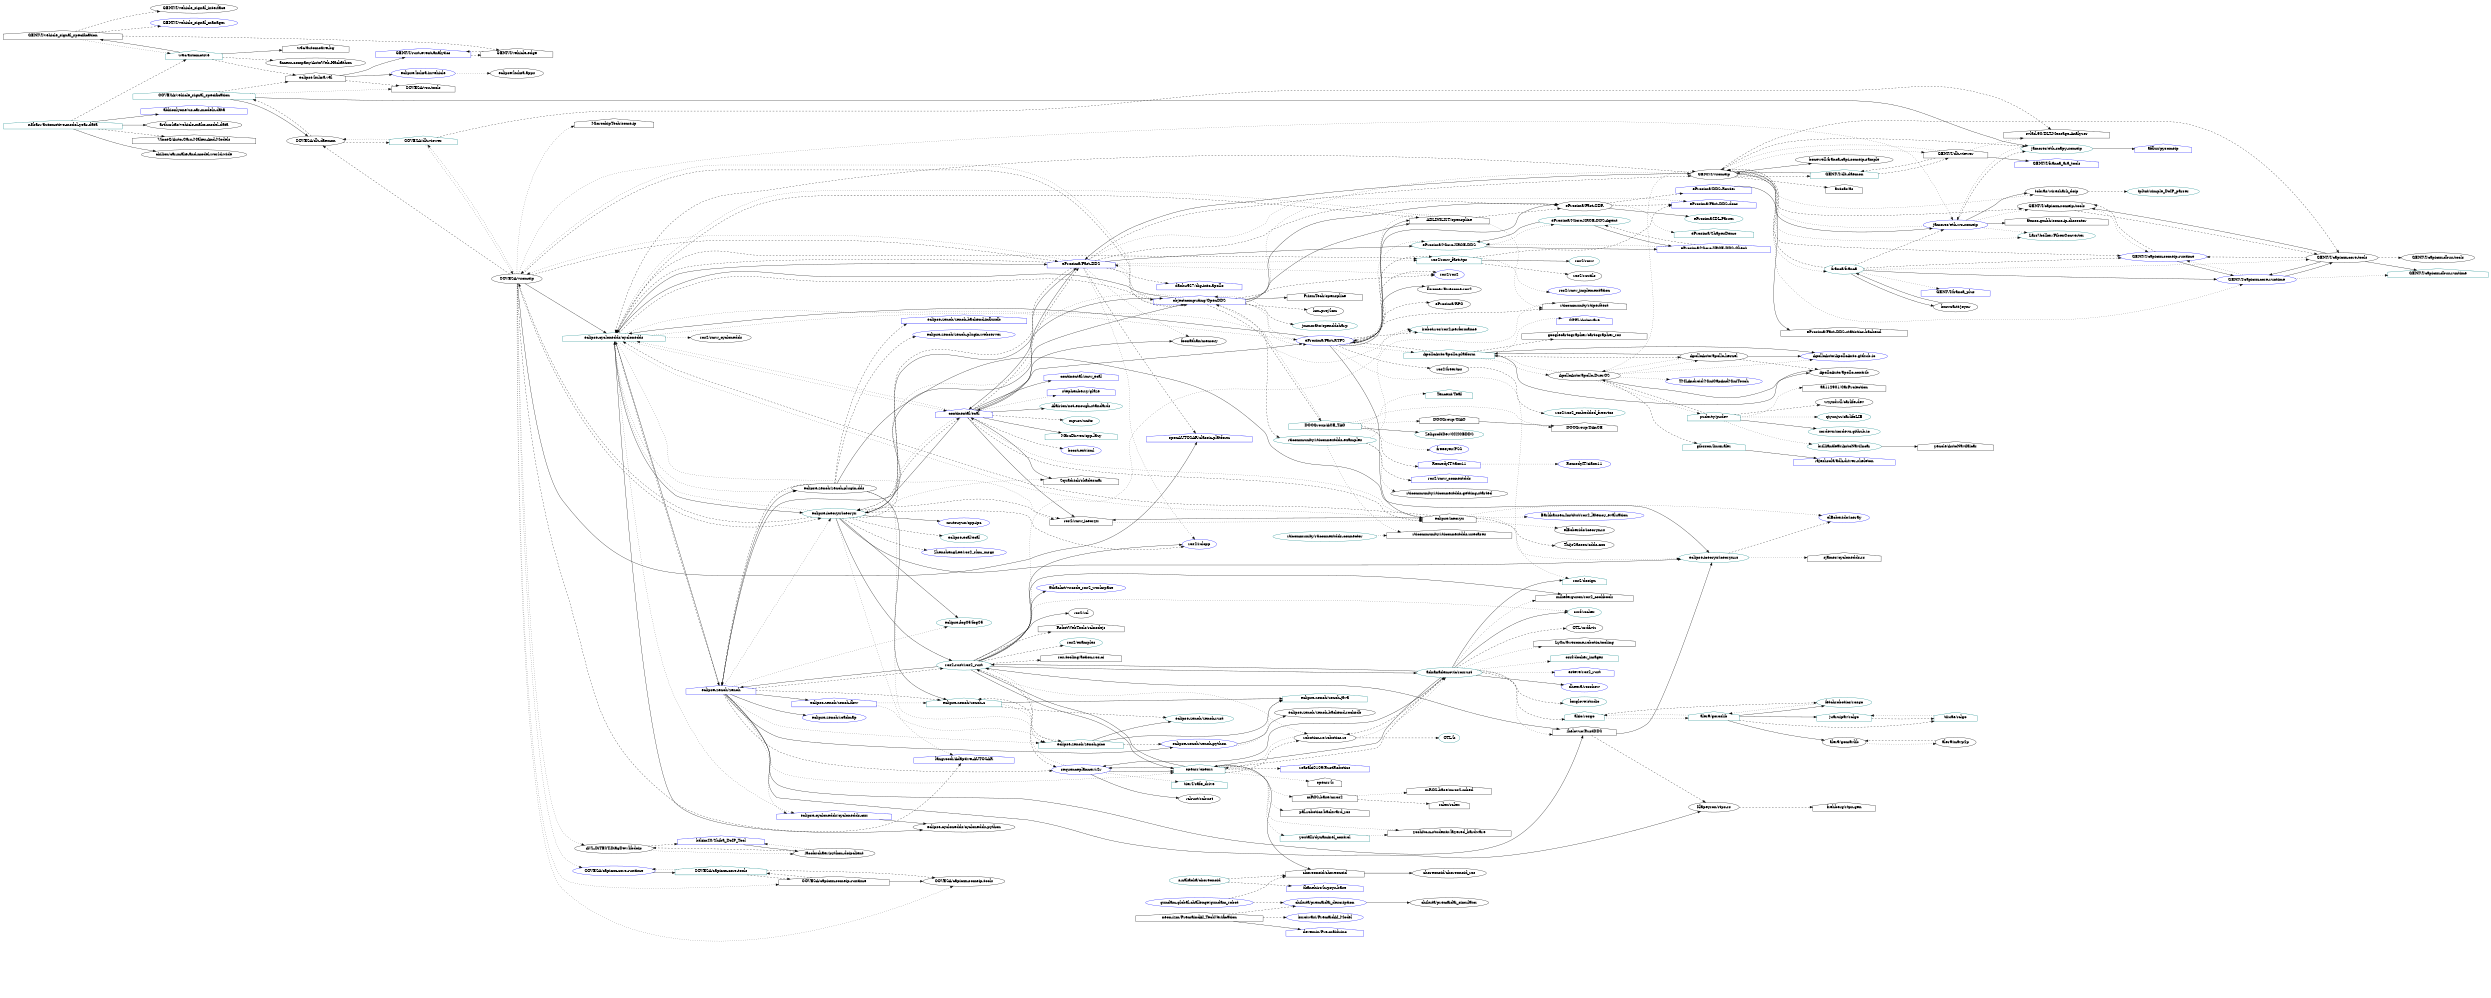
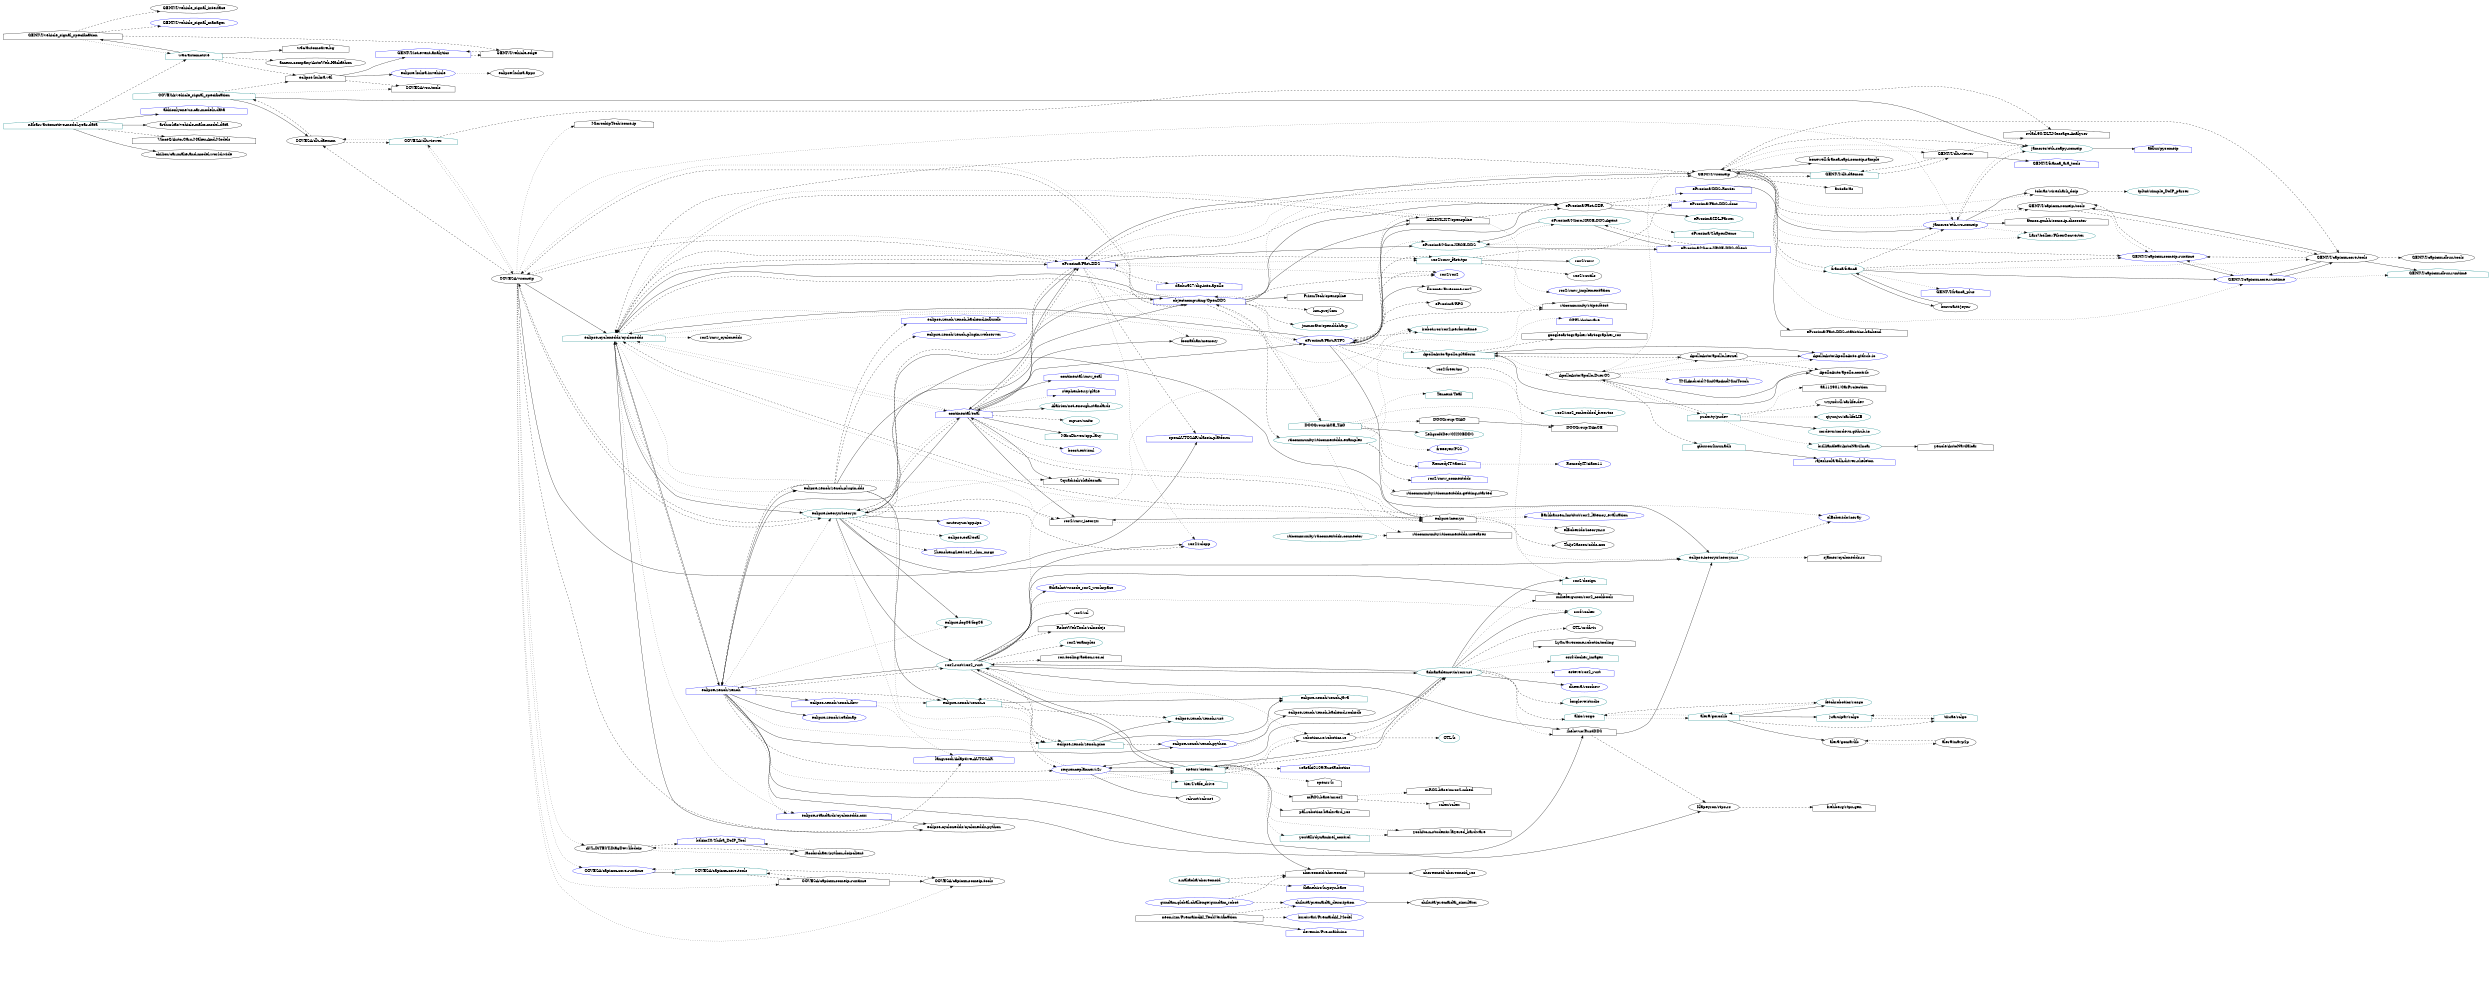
node "GENIVI/rust-event-analytics": label "GENIVI/rust-event-analytics" -> "GENIVI/iot-event-analytics"
node "gibsson/linux-aler": label "gibsson/linux-aler" -> "gibsson/linux-adk"
node "eclipse-cyclonedds/cyclonedds-cxx": label "eclipse-cyclonedds/cyclonedds-cxx" -> "eclipse-standards/cyclonedds-cxx"
